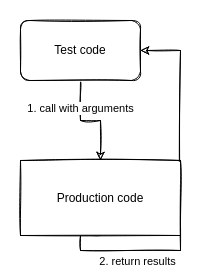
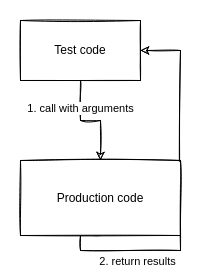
node "Test code": shape rounded rectangle -> rectangle
